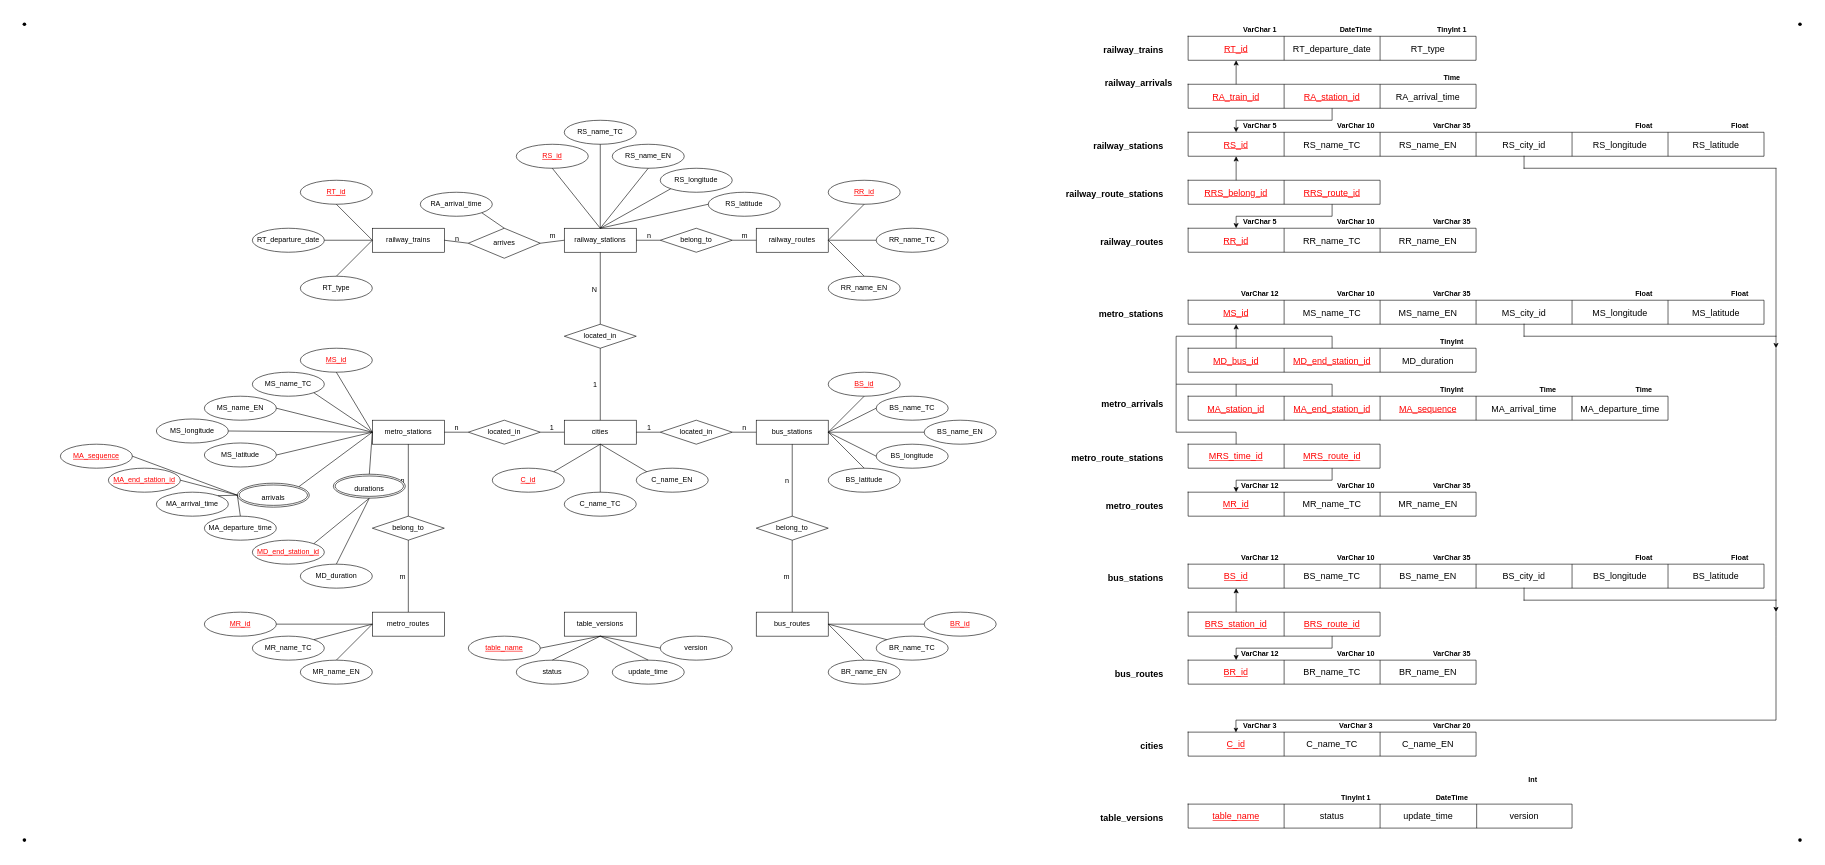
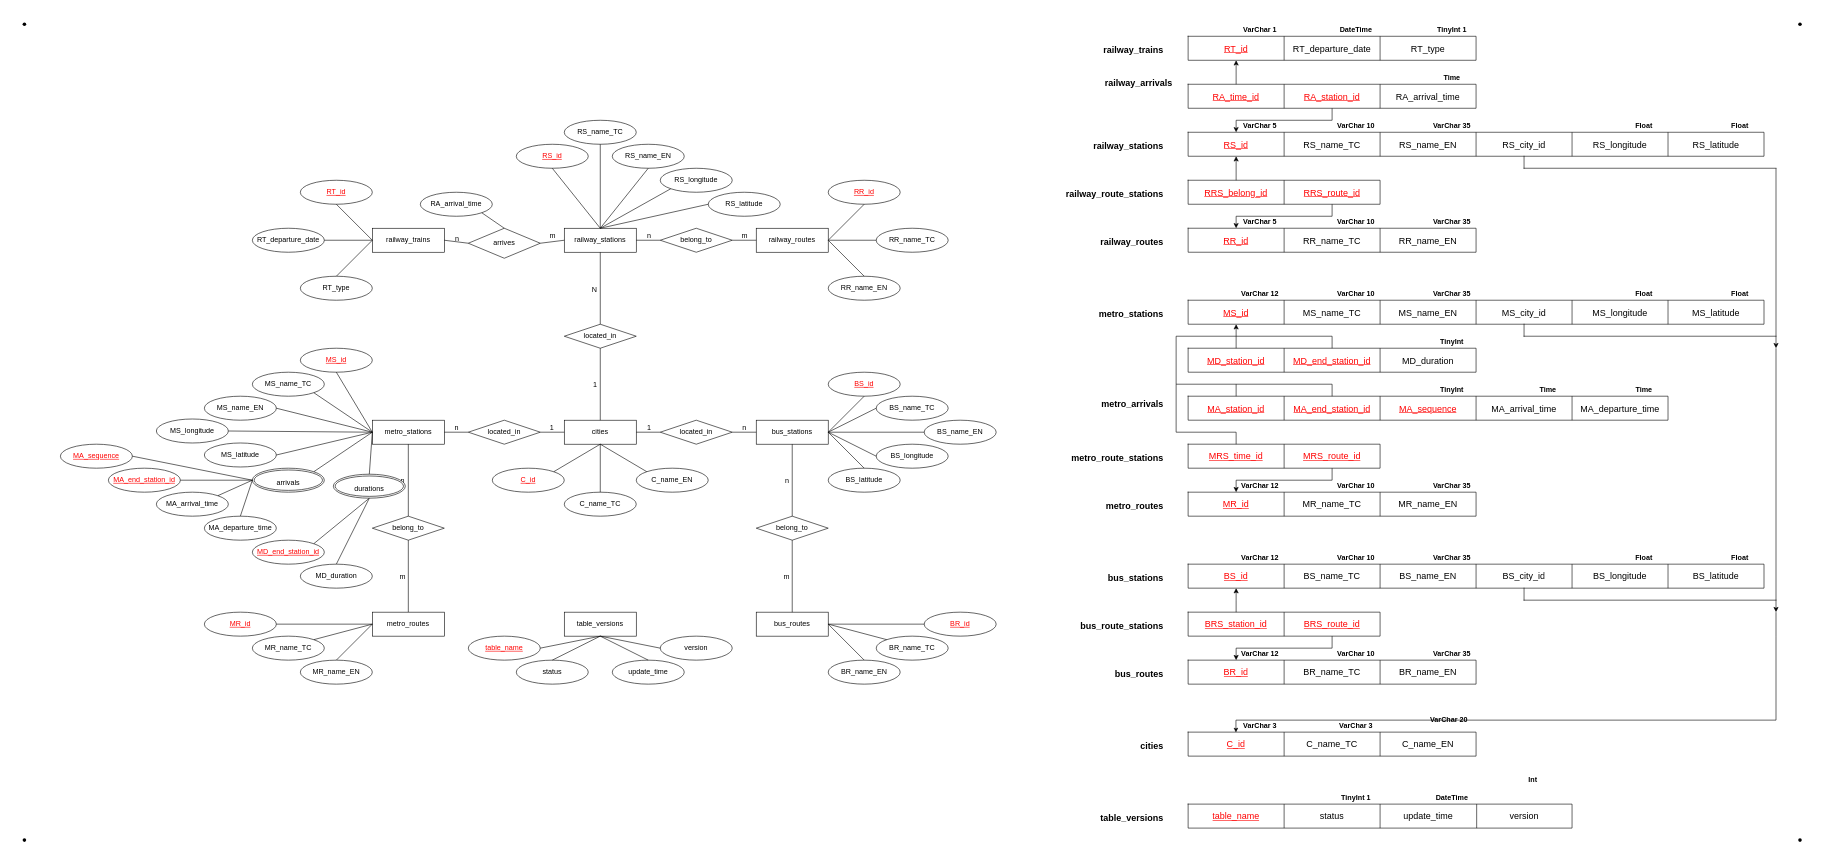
node "RA_train_id": label "RA_train_id" -> "RA_time_id"
node "MD_bus_id": label "MD_bus_id" -> "MD_station_id"
node "arrivals": moved (273, 495) -> (288, 480)
node "bus_route_stations": added
node "VarChar 20": moved (1452, 726) -> (1449, 720)
